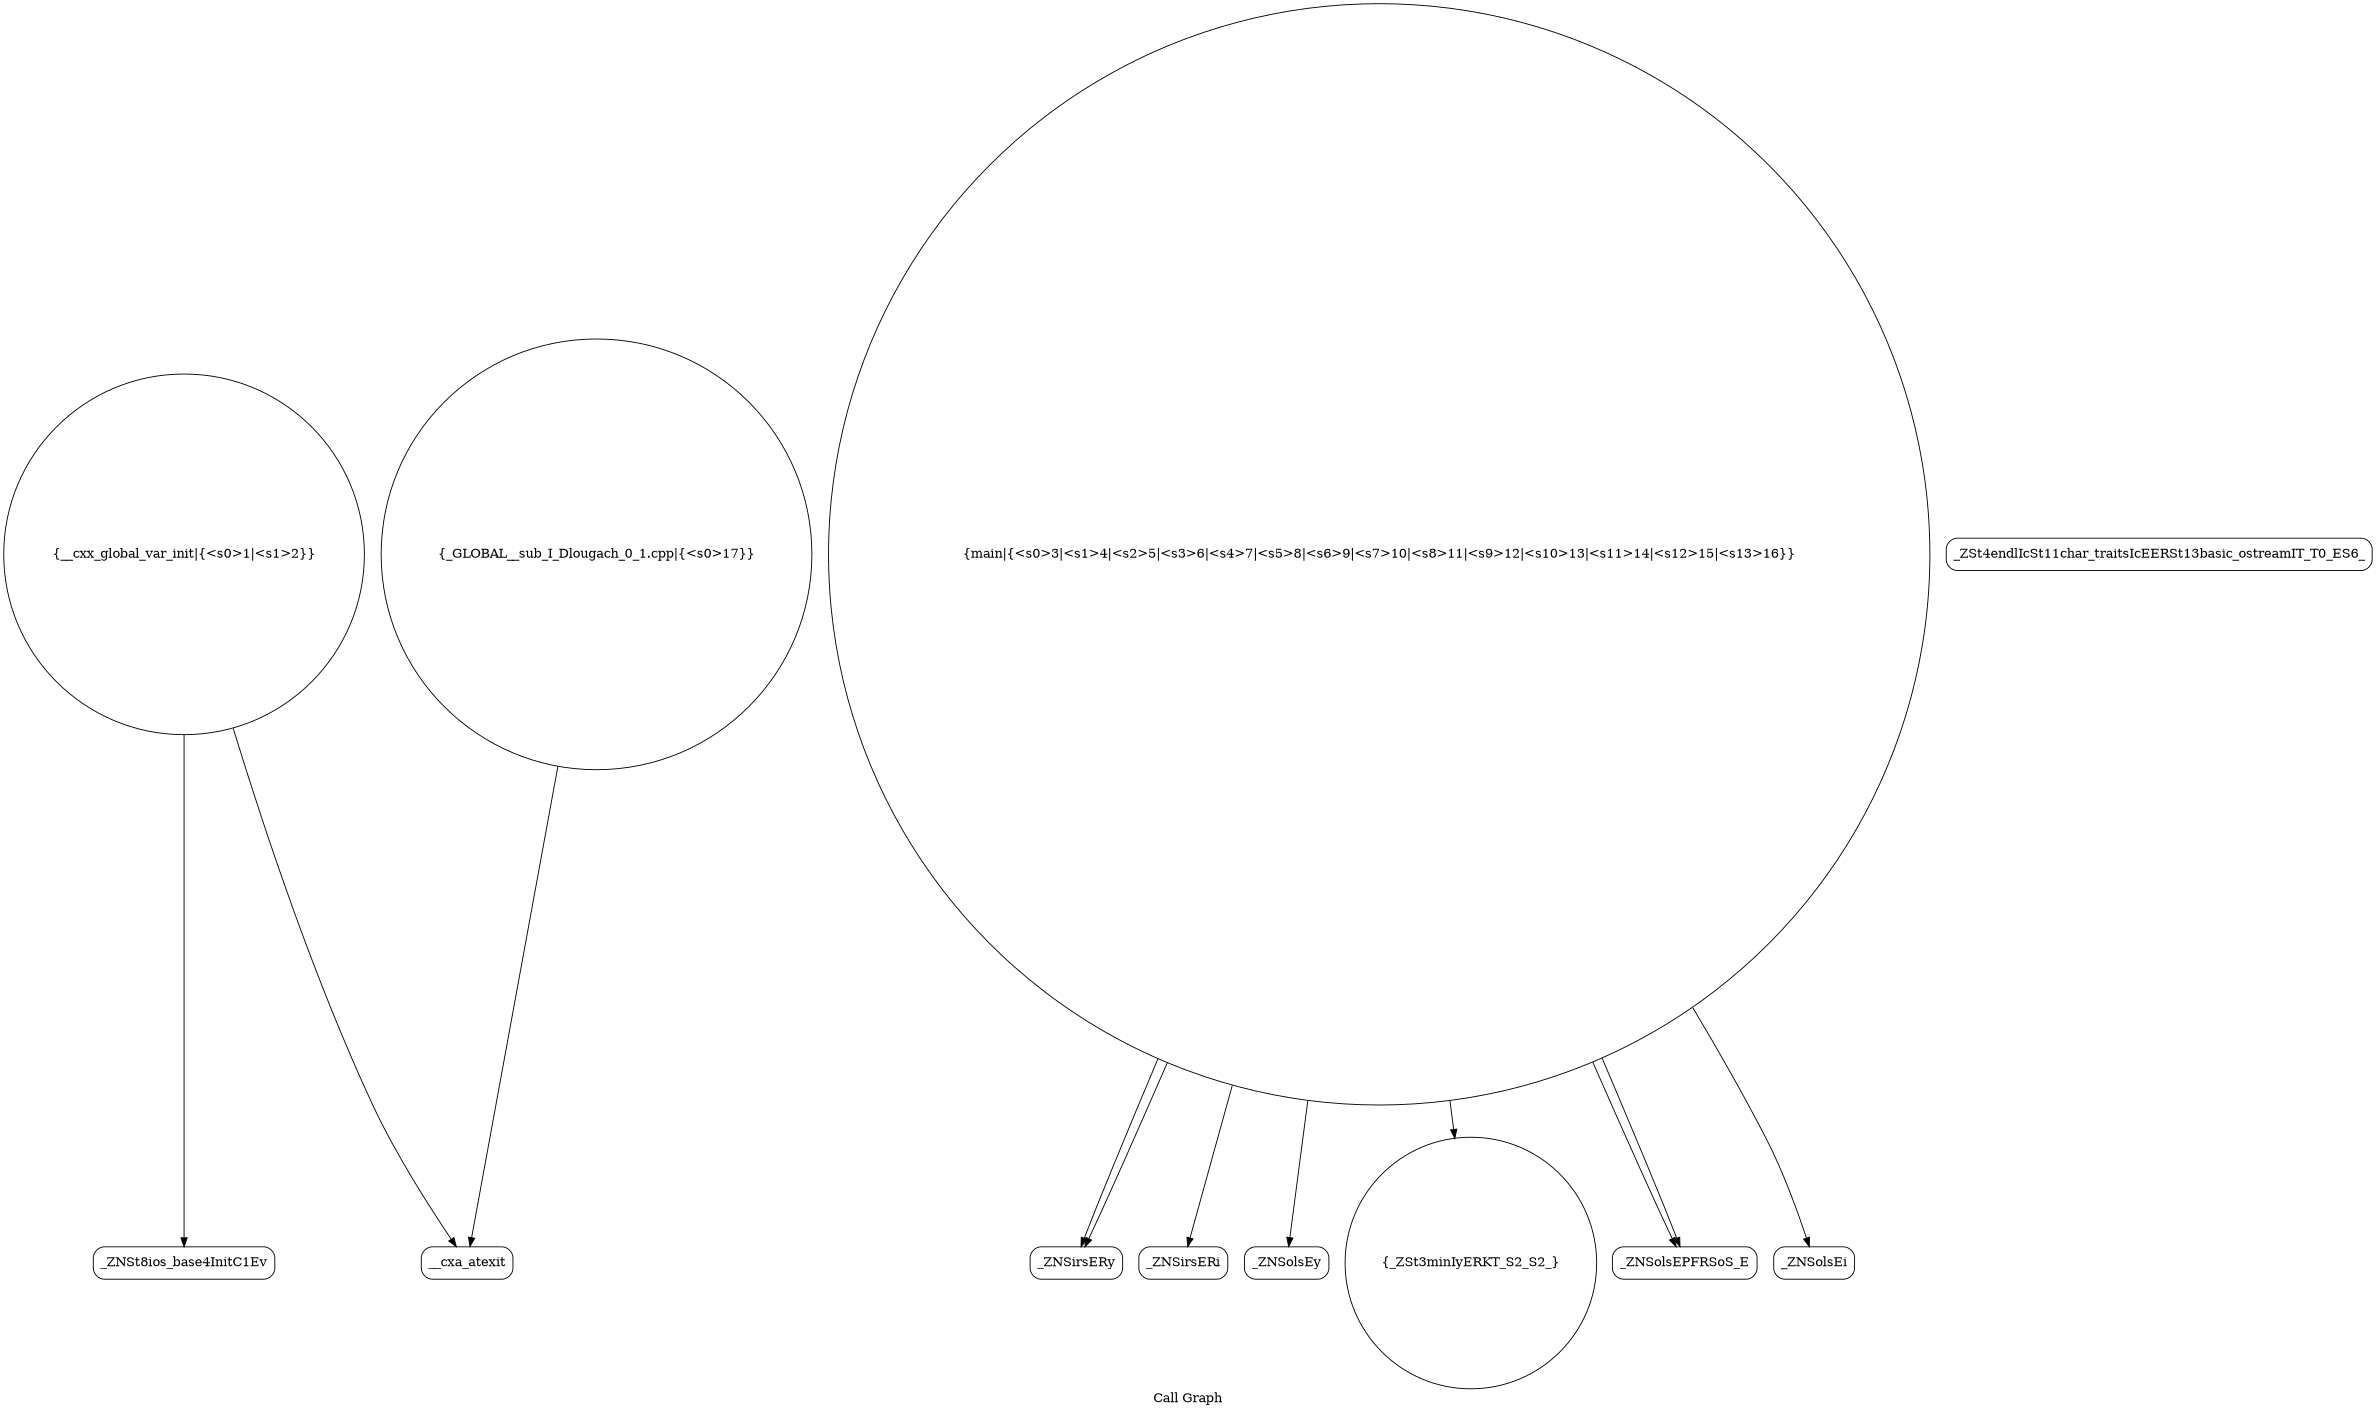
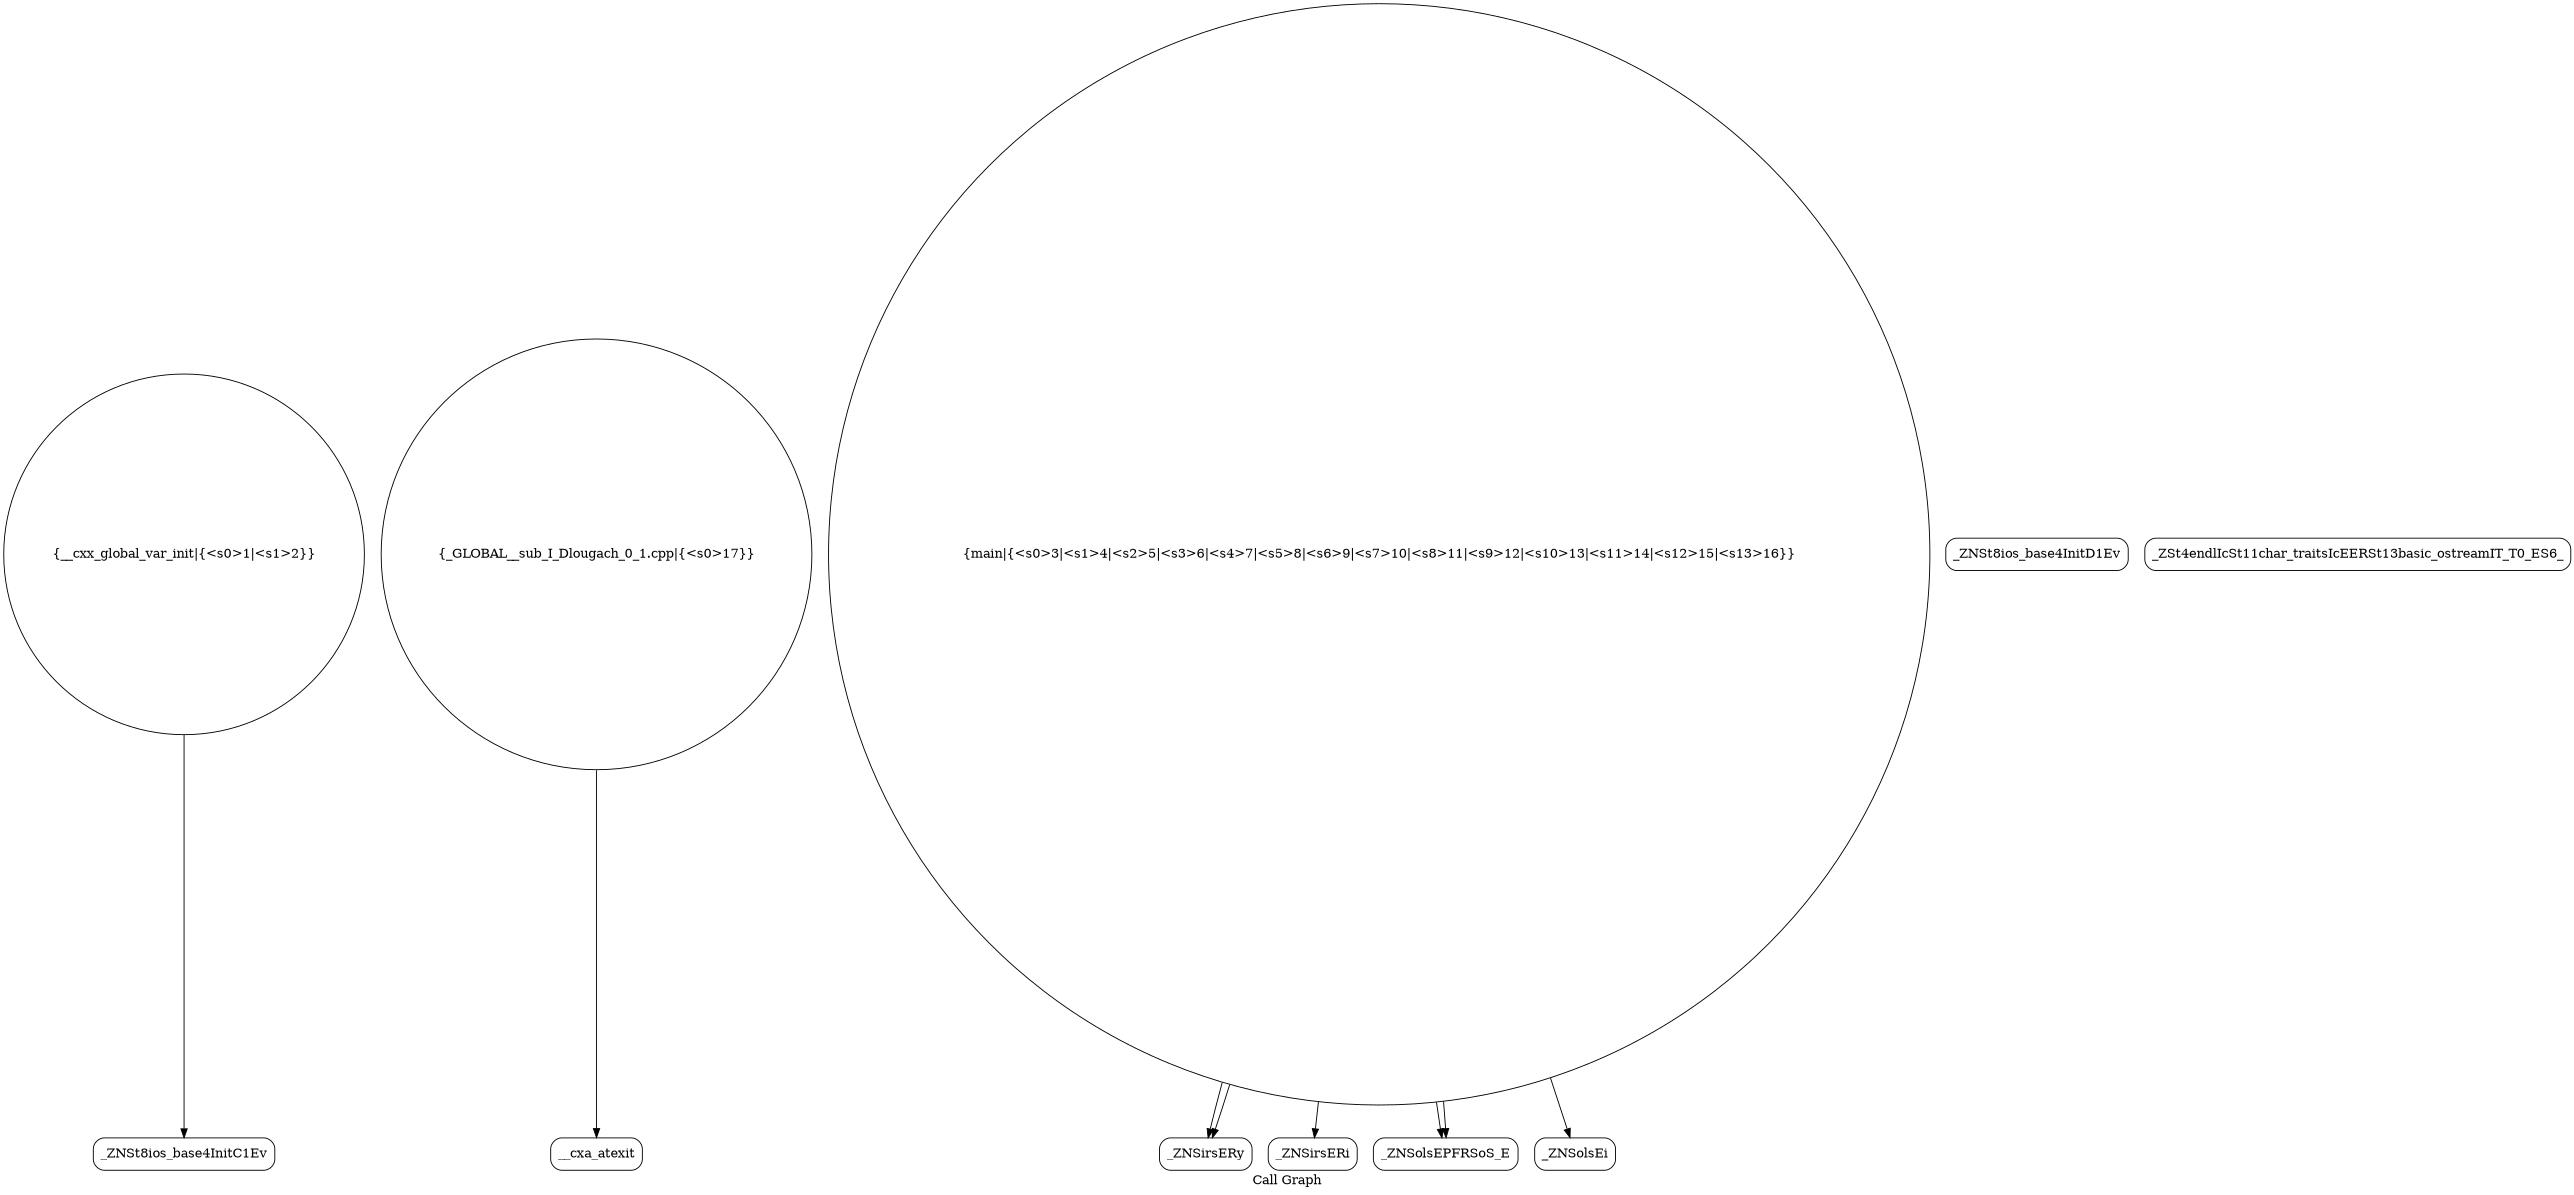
node "_ZNSt8ios_base4InitD1Ev": added
edge "{__cxx_global_var_init|{<s0>1|<s1>2}}" -> "__cxa_atexit": removed
node "_ZNSolsEy": removed
node "{_ZSt3minIyERKT_S2_S2_}": removed
